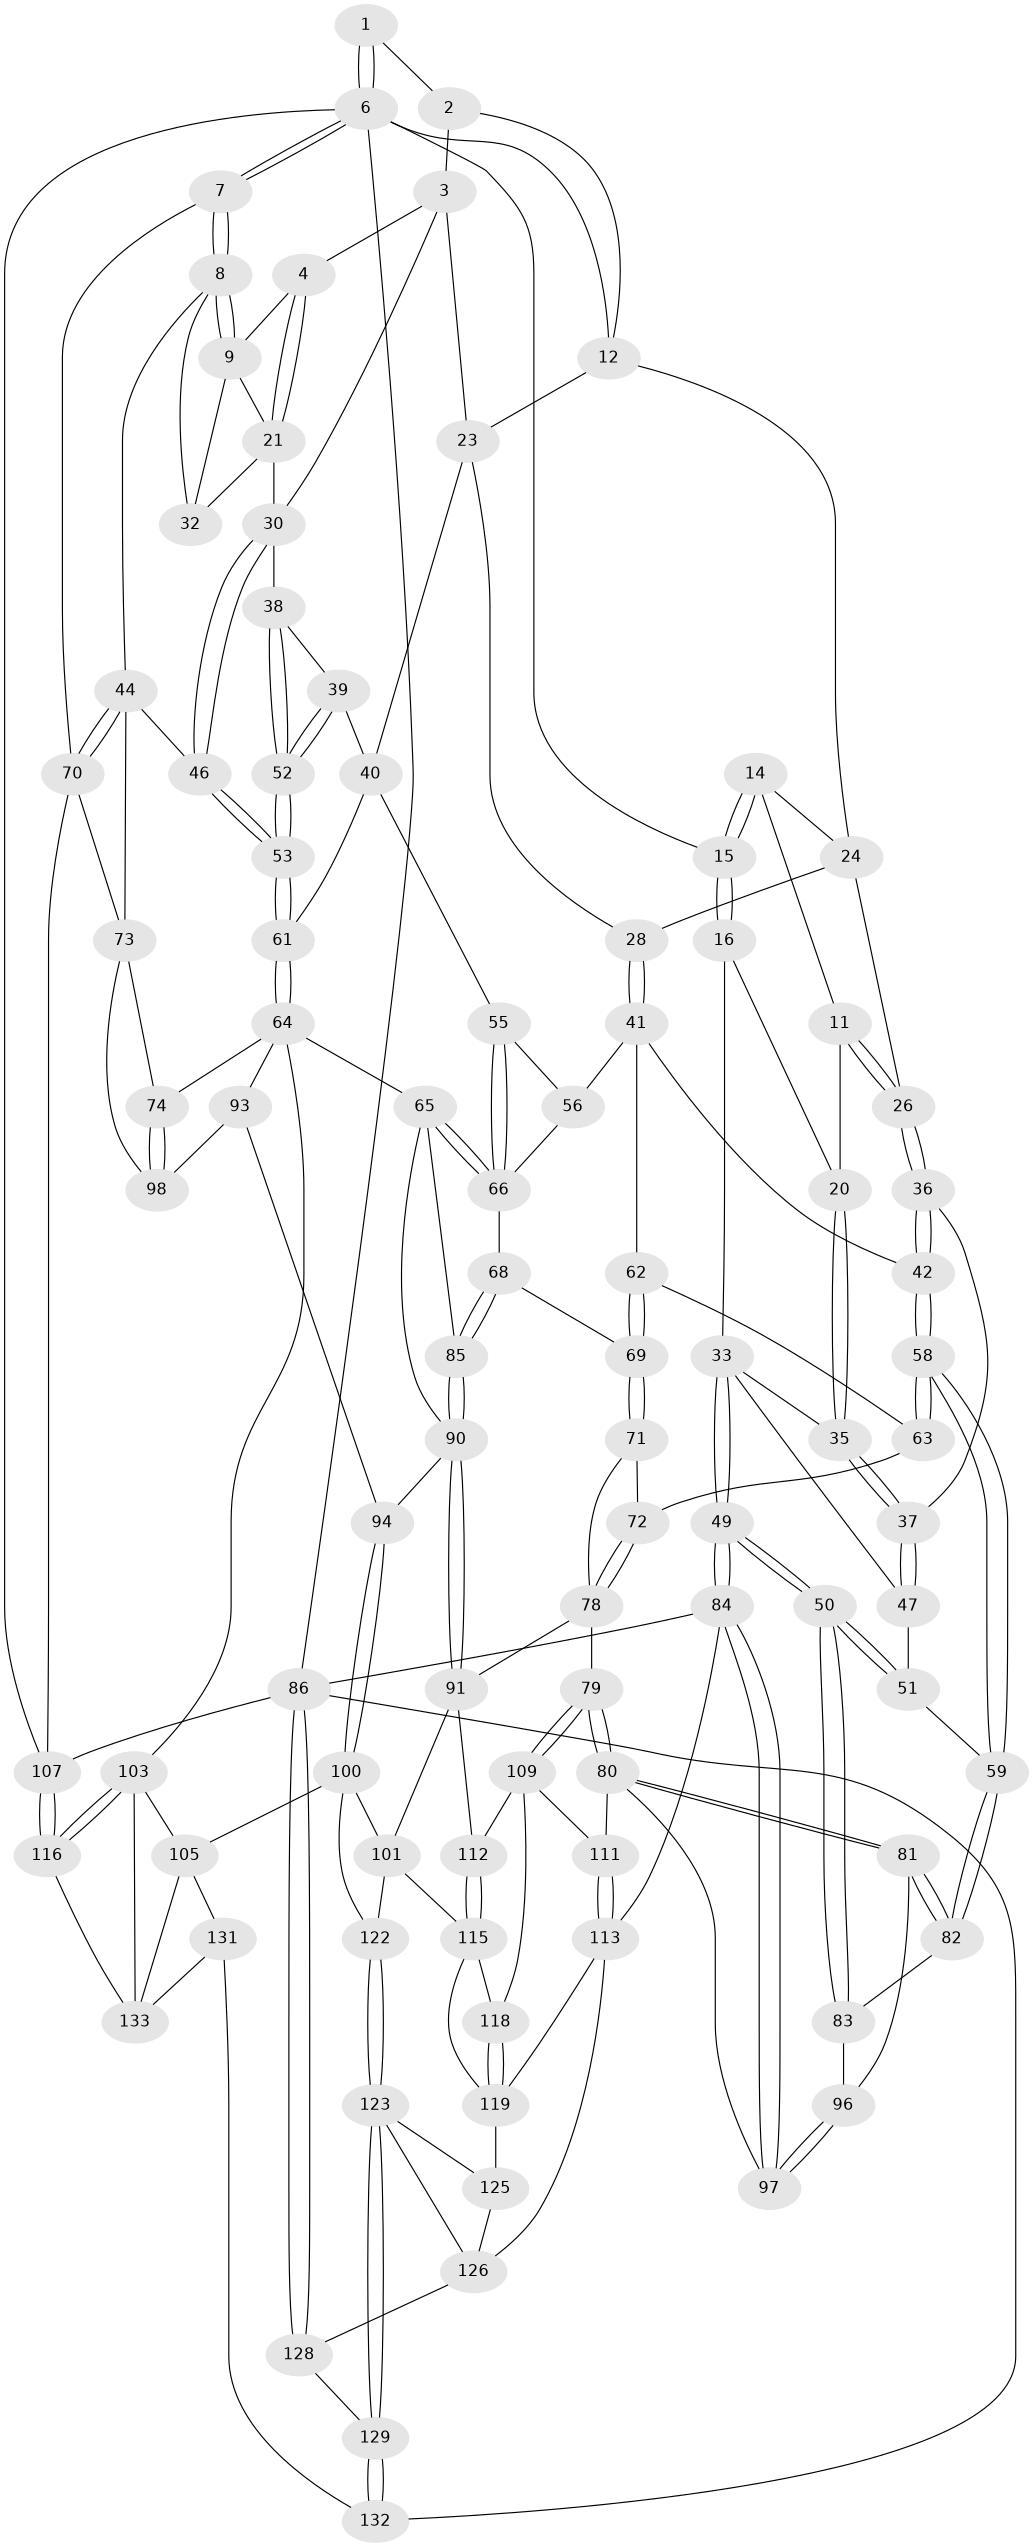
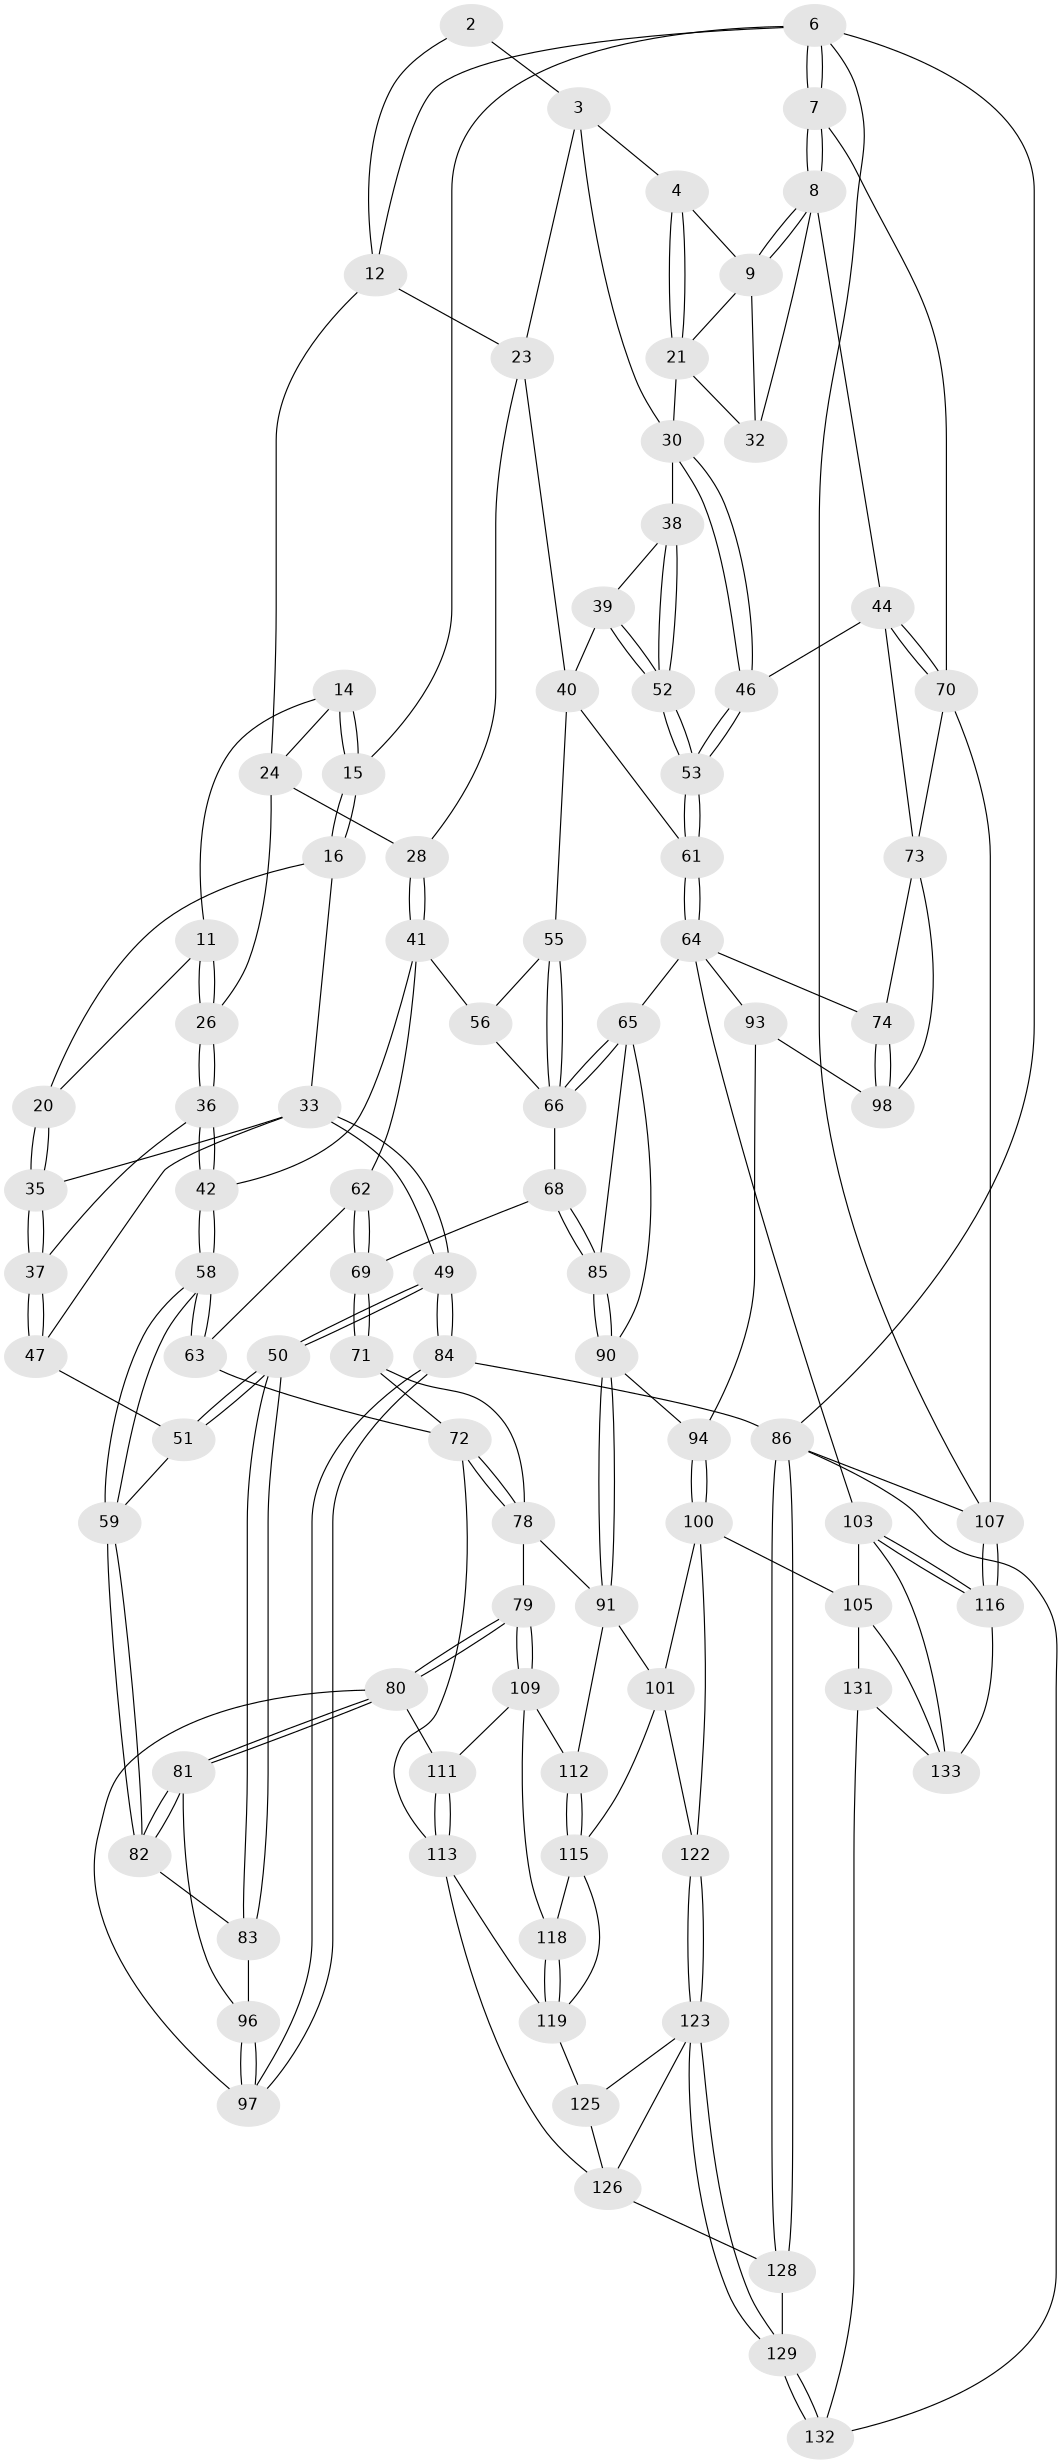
node "1": removed
edge "84" -- "113": now "72" -- "113"
